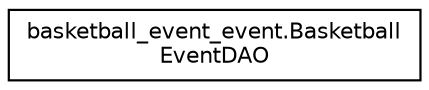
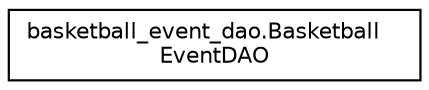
node "basketball_event_event.Basketball EventDAO": label "basketball_event_event.Basketball EventDAO" -> "basketball_event_dao.Basketball EventDAO"
